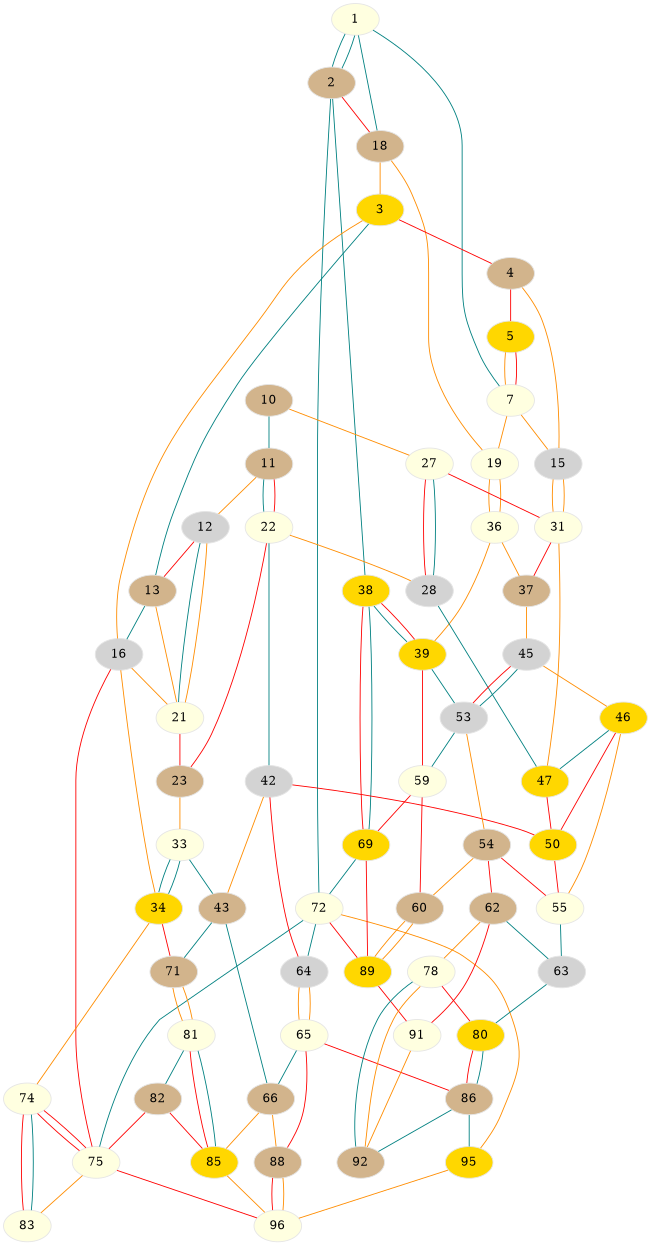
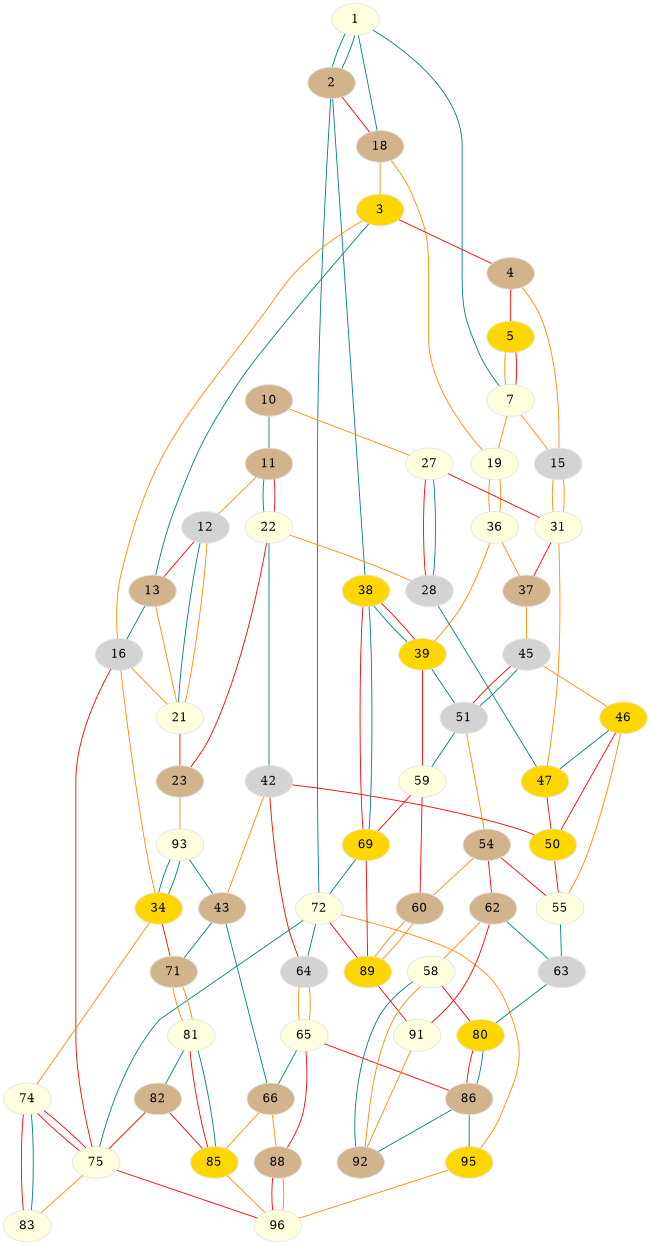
node "53": label "53" -> "51"
node "33": label "33" -> "93"
node "78": label "78" -> "58"
